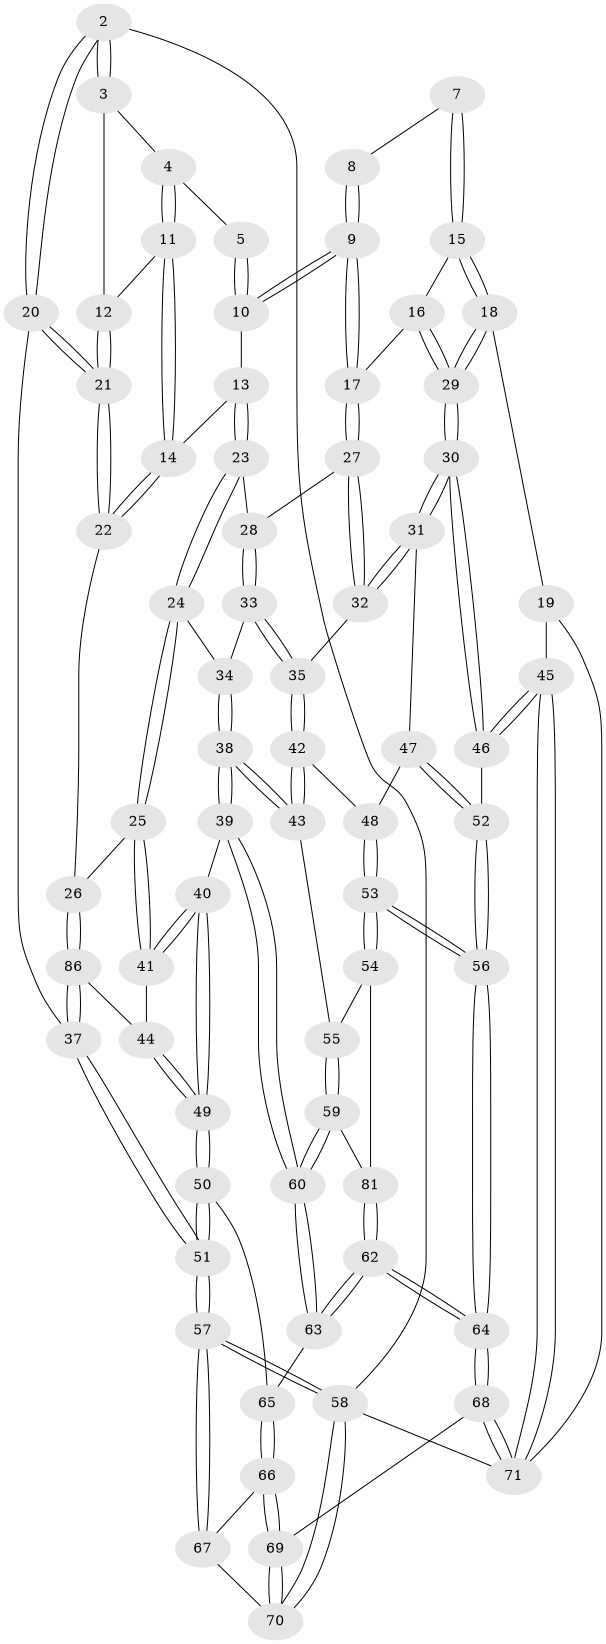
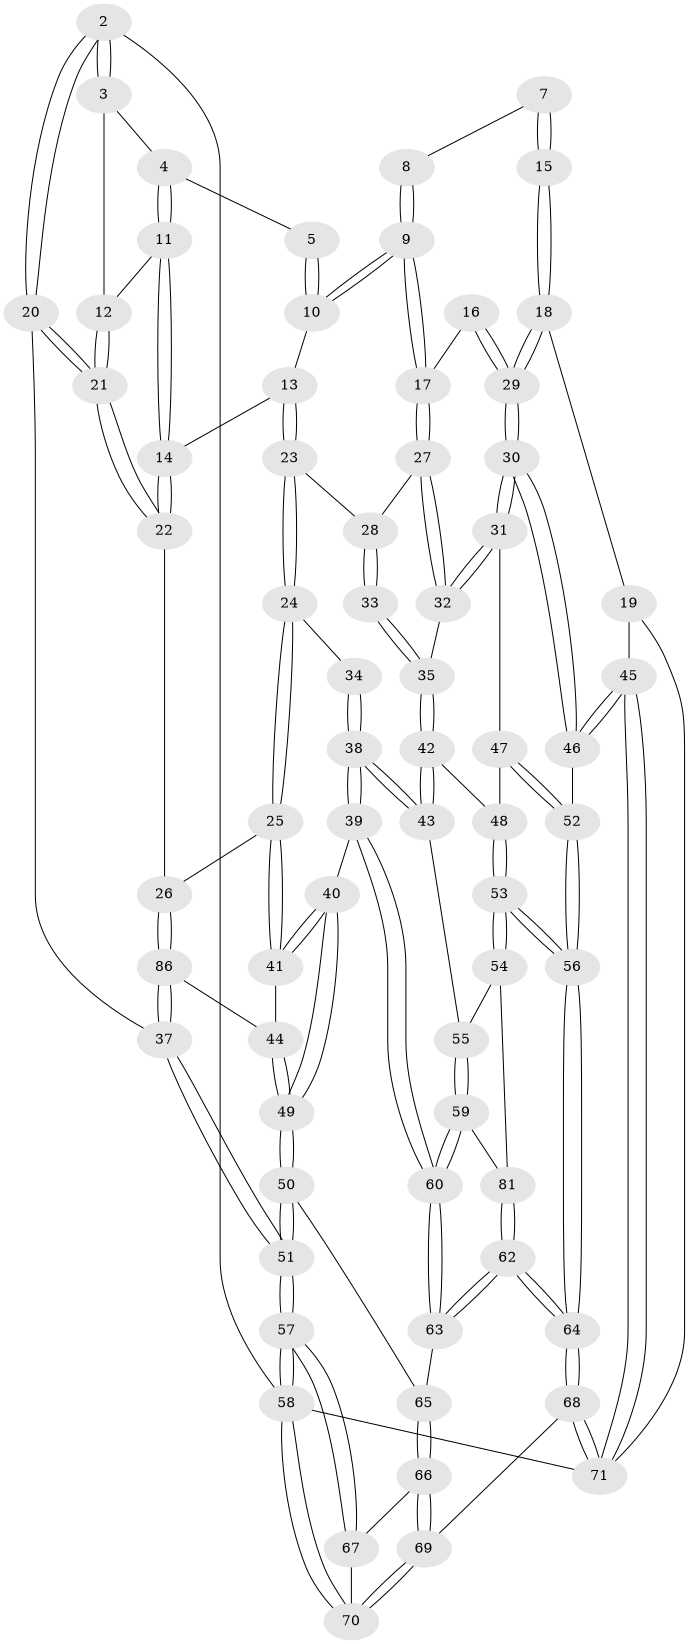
edge "15" -- "16": removed
edge "33" -- "34": removed
